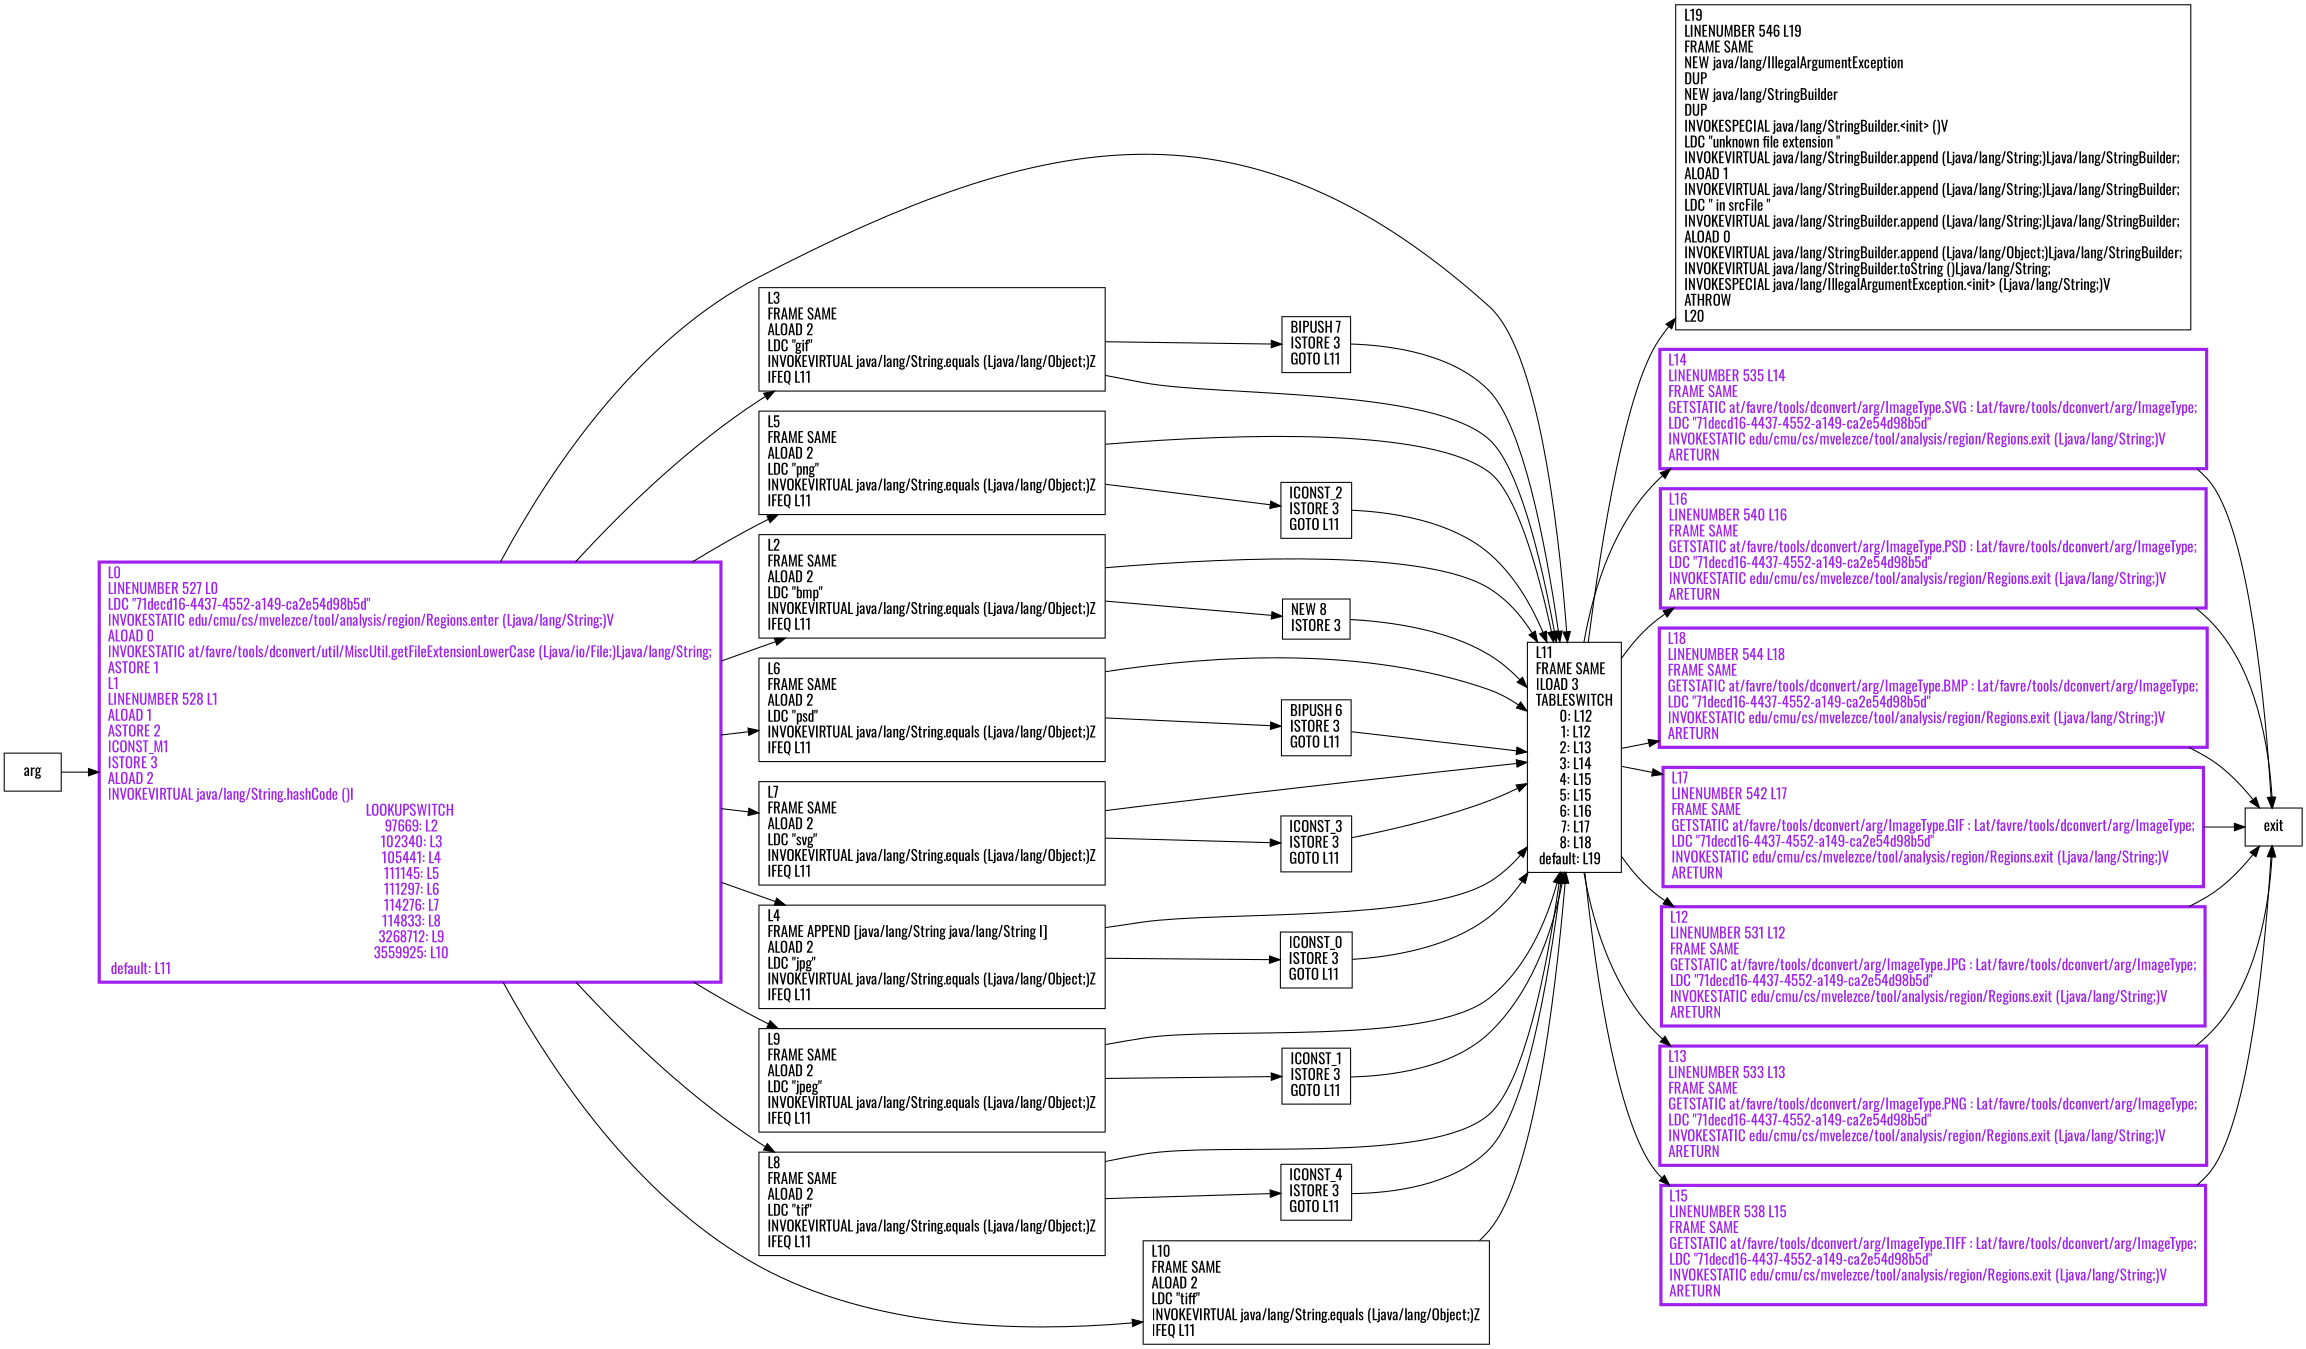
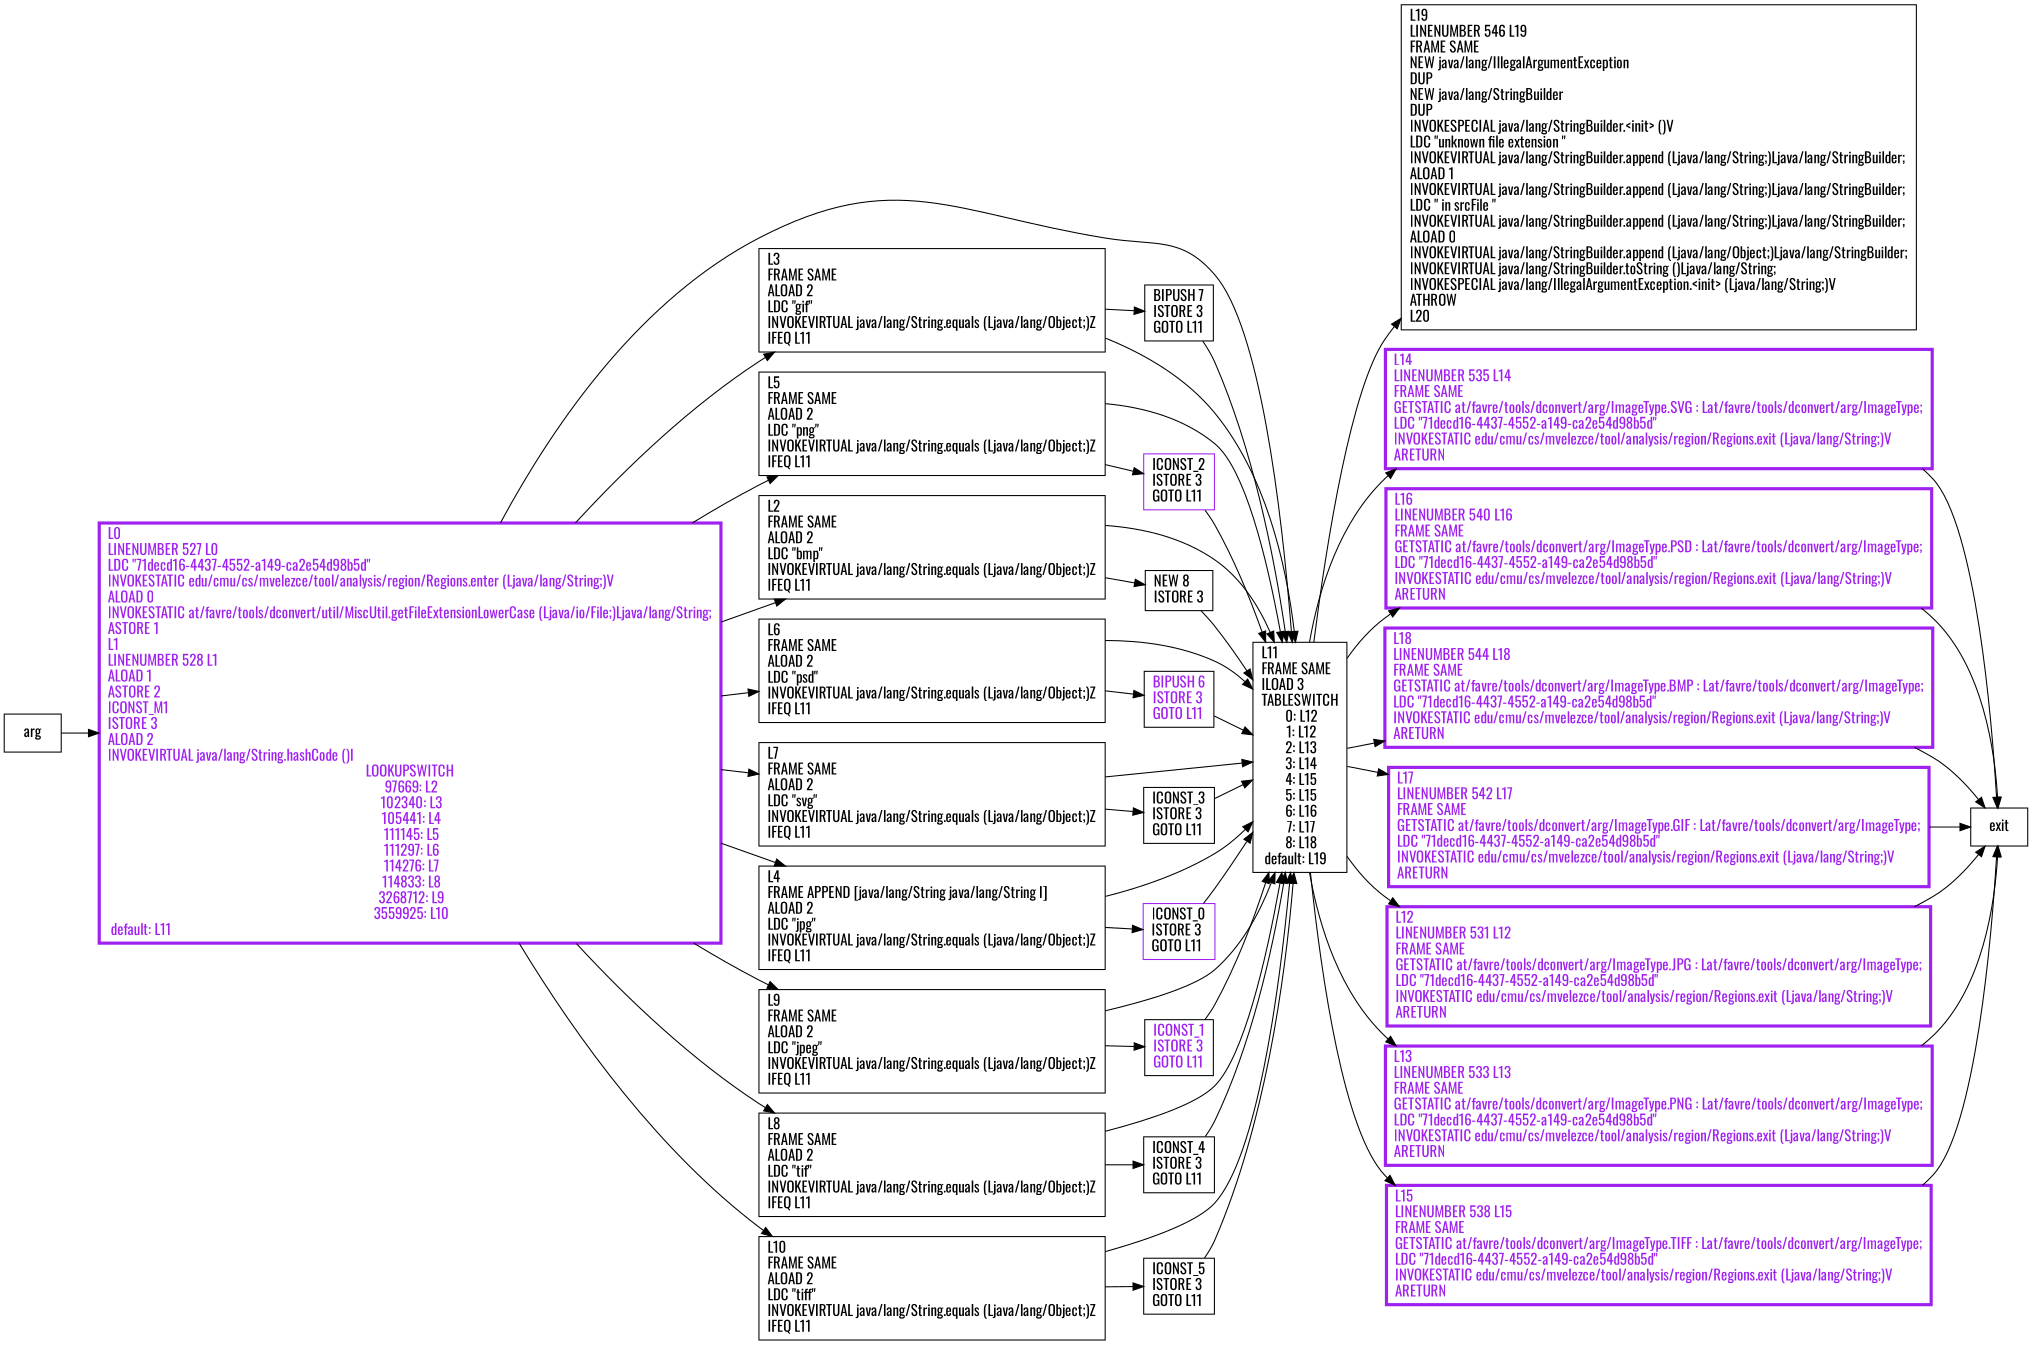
node "ICONST_2 ISTORE 3 GOTO L11": color black -> purple
node "BIPUSH 6 ISTORE 3 GOTO L11": fontcolor black -> purple
node "ICONST_0 ISTORE 3 GOTO L11": color black -> purple
node "ICONST_1 ISTORE 3 GOTO L11": fontcolor black -> purple
node "ICONST_5 ISTORE 3 GOTO L11": added
